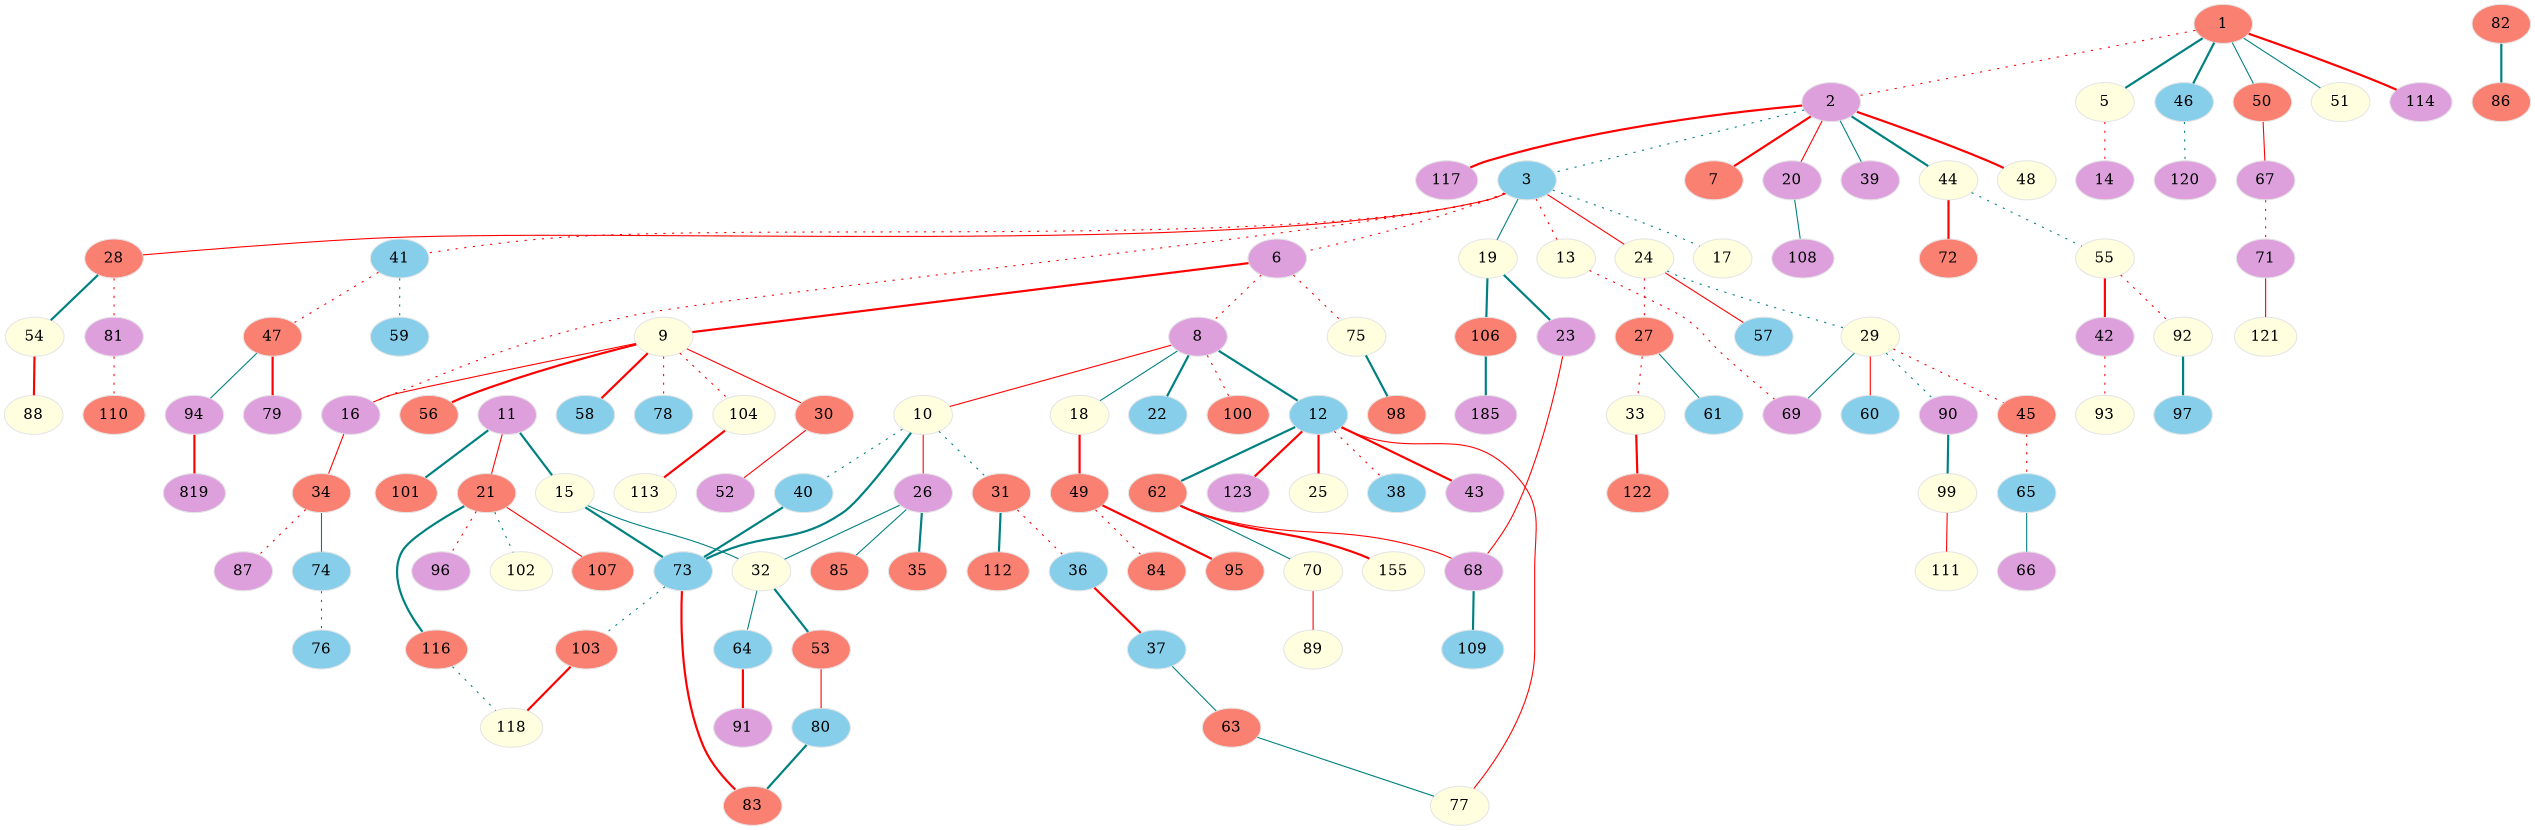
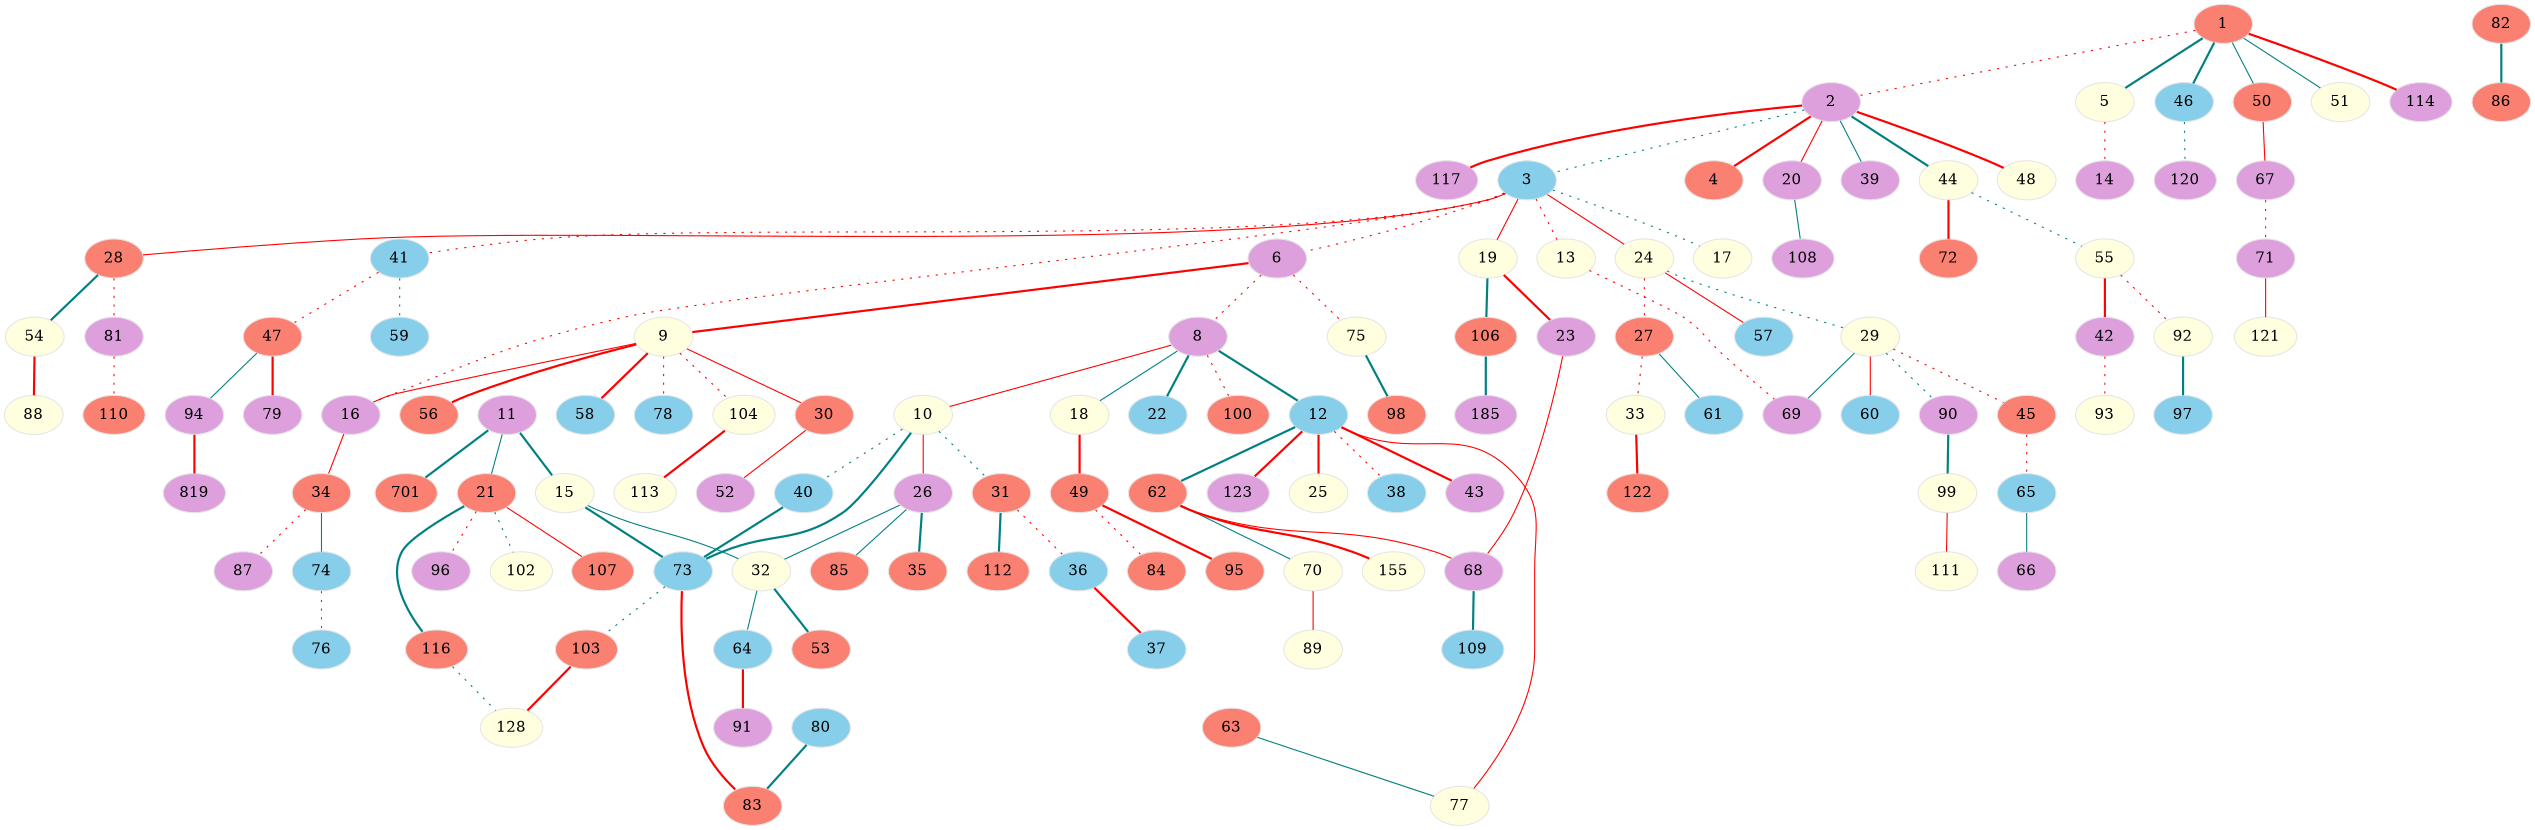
node "7": label "7" -> "4"
edge "3" -- "19": color teal -> red
edge "19" -- "23": color teal -> red
edge "11" -- "21": color red -> teal
node "101": label "101" -> "701"
edge "53" -- "80": removed
edge "37" -- "63": removed
node "118": label "118" -> "128"
